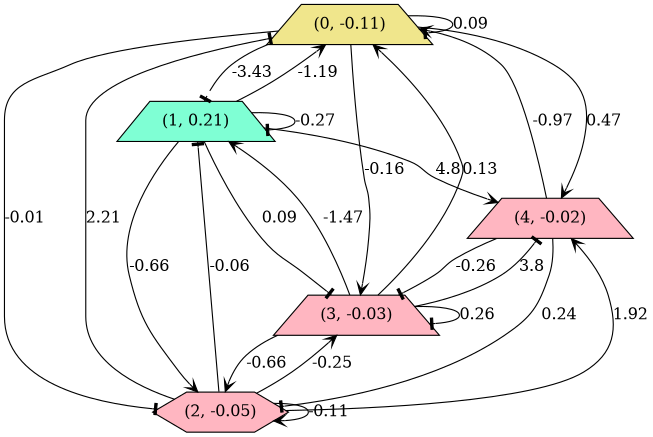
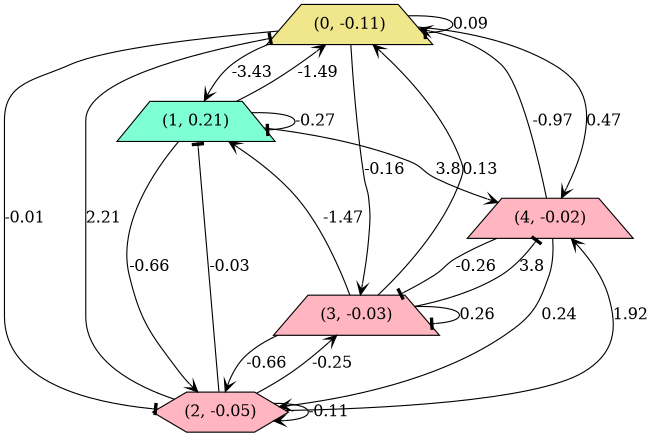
edge "(0, -0.11)" -> "(1, 0.21)": arrowhead tee -> vee
edge "(1, 0.21)" -> "(0, -0.11)": label "-1.19" -> "-1.49"
edge "(1, 0.21)" -> "(4, -0.02)": label "4.8" -> "3.8"
edge "(1, 0.21)" -> "(3, -0.03)": removed, label "0.09"
edge "(2, -0.05)" -> "(1, 0.21)": label "-0.06" -> "-0.03"
edge "(4, -0.02)" -> "(2, -0.05)": arrowhead tee -> vee
